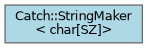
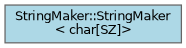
node "Catch::StringMaker < char[SZ]>": label "Catch::StringMaker < char[SZ]>" -> "StringMaker::StringMaker < char[SZ]>"
